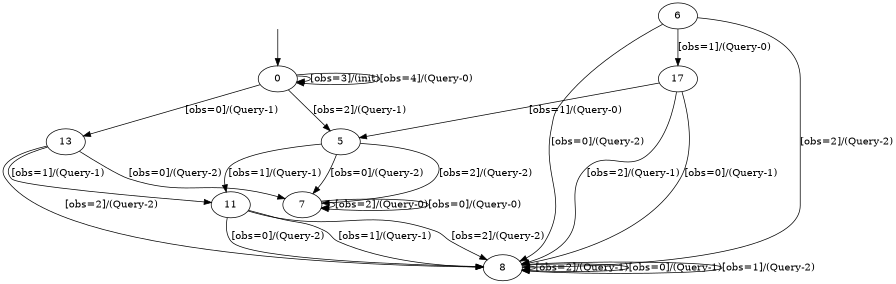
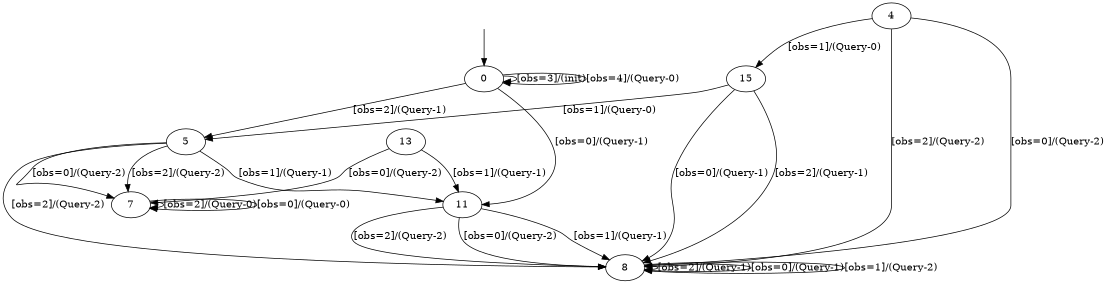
node "6": label "6" -> "4"
node "17": label "17" -> "15"
edge "0" -> "13": now "0" -> "11"
edge "13" -> "8": now "5" -> "8"
